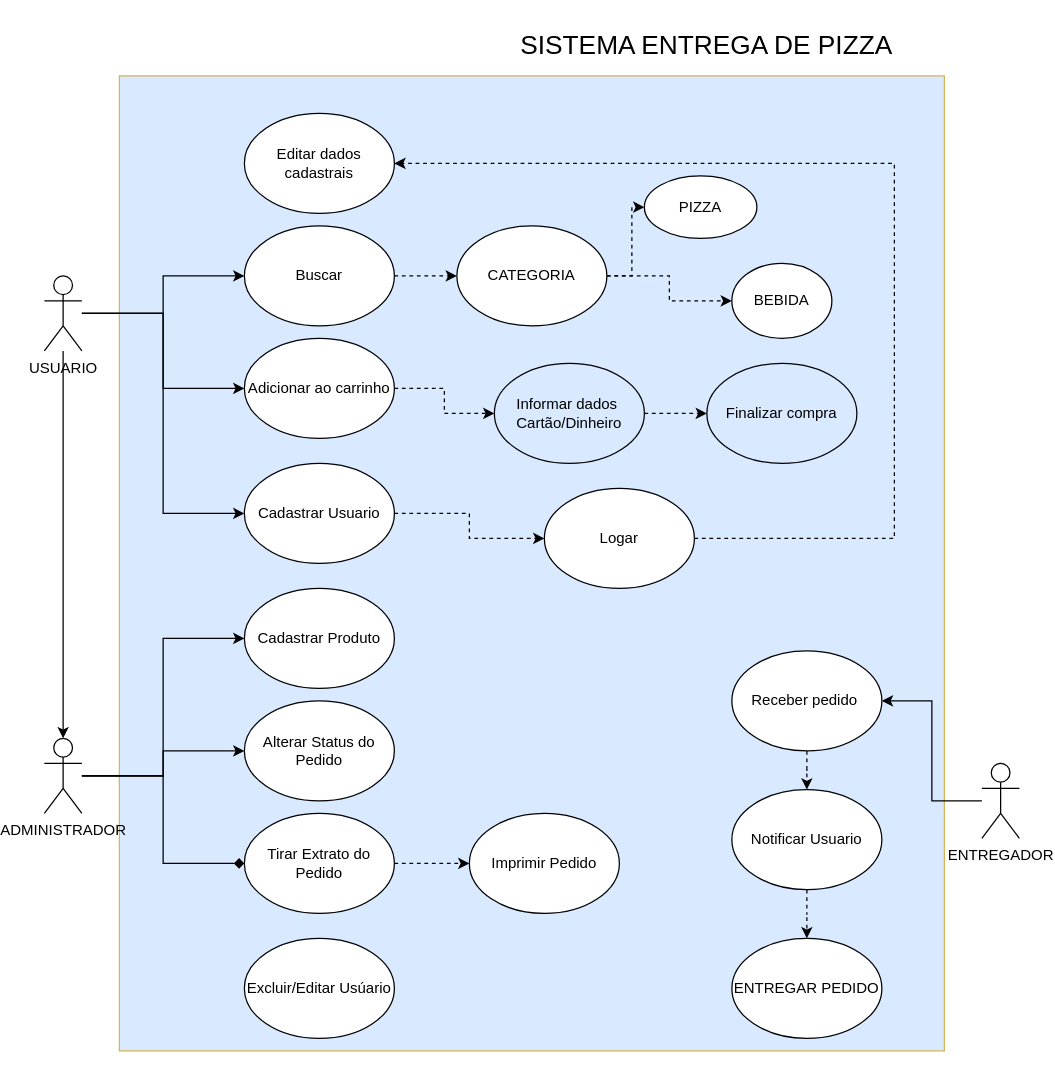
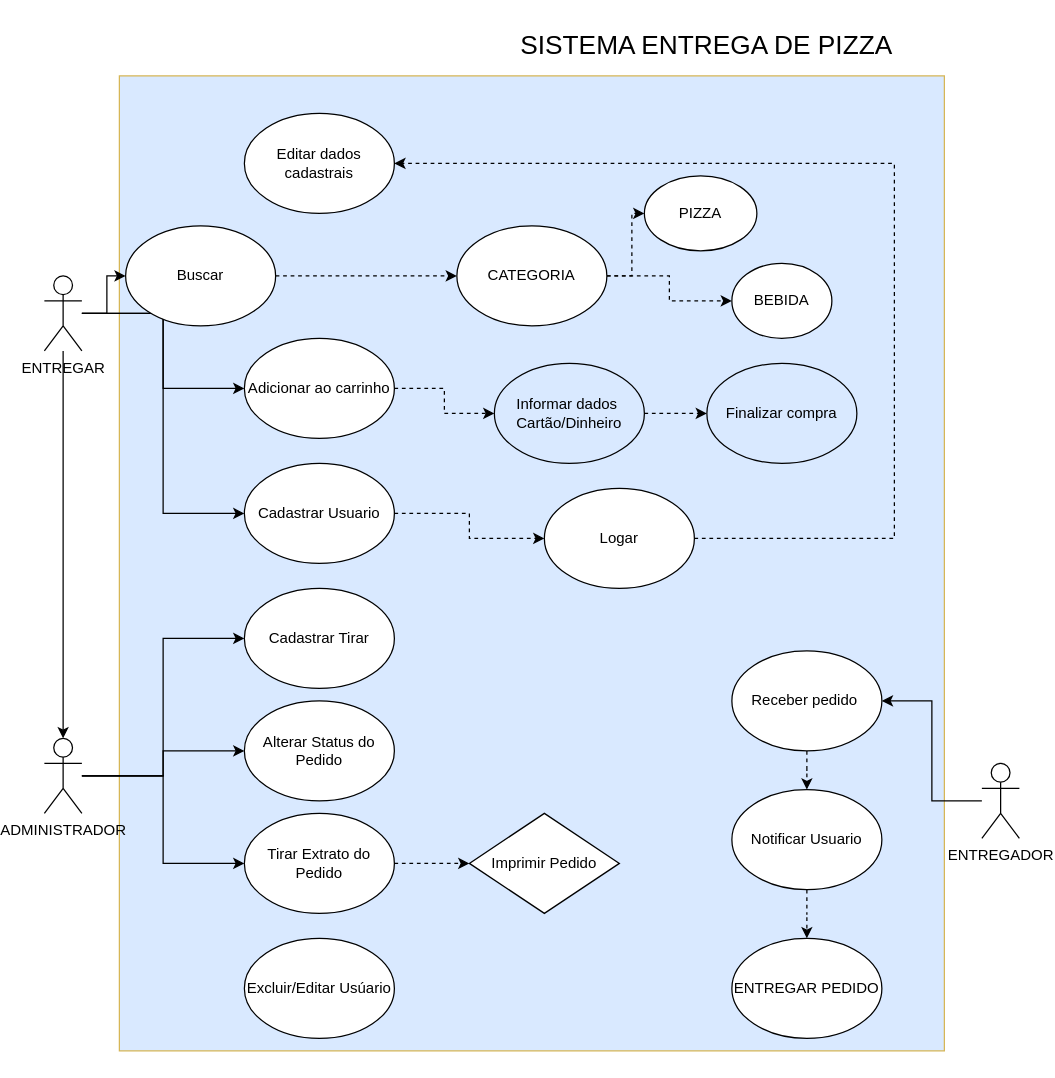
node "PIZZA": size 113x63 -> 113x75
node "Buscar": moved (319, 276) -> (201, 276)
node "USUARIO": label "USUARIO" -> "ENTREGAR"
node "Cadastrar Produto": label "Cadastrar Produto" -> "Cadastrar Tirar"
edge "ADMINISTRADOR" -> "Tirar Extrato do Pedido": arrowhead diamond -> classic
node "Imprimir Pedido": shape ellipse -> diamond
